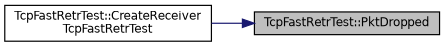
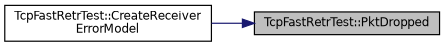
node "TcpFastRetrTest::CreateReceiver TcpFastRetrTest": label "TcpFastRetrTest::CreateReceiver TcpFastRetrTest" -> "TcpFastRetrTest::CreateReceiver ErrorModel"
